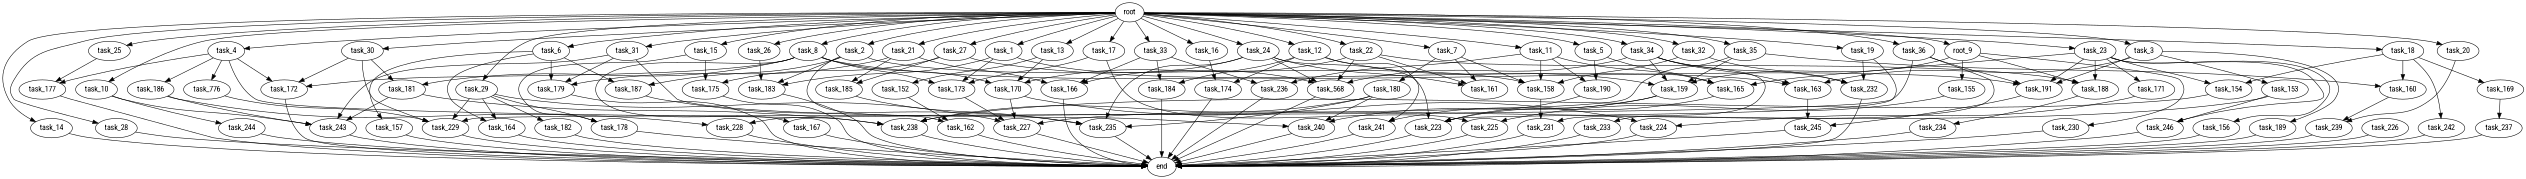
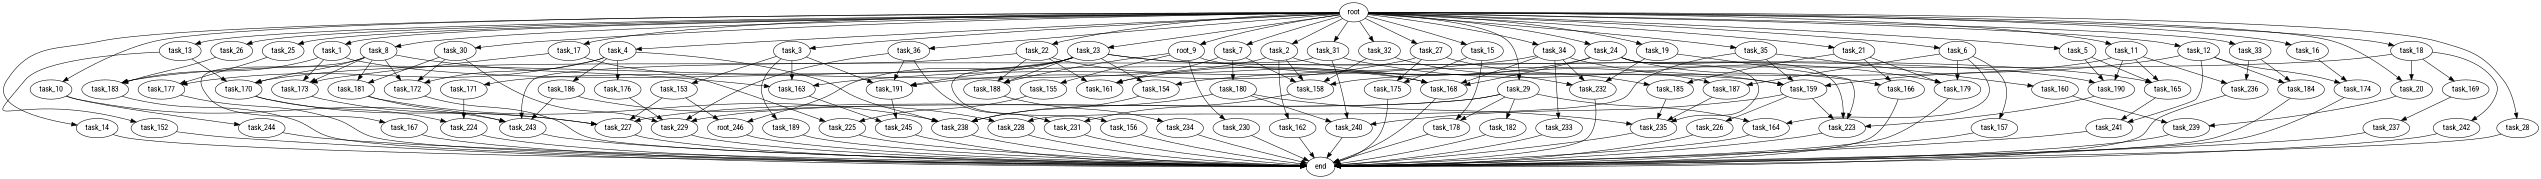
edge "task_23" -> "task_190": added
edge "task_33" -> "task_166": removed
edge "task_18" -> "task_160": now "task_18" -> "task_20"
node "task_776": label "task_776" -> "task_176"
node "task_568": label "task_568" -> "task_168"
edge "task_152" -> "task_162": now "task_152" -> "end"
edge "task_159" -> "task_226": added
node "task_246": label "task_246" -> "root_246"
